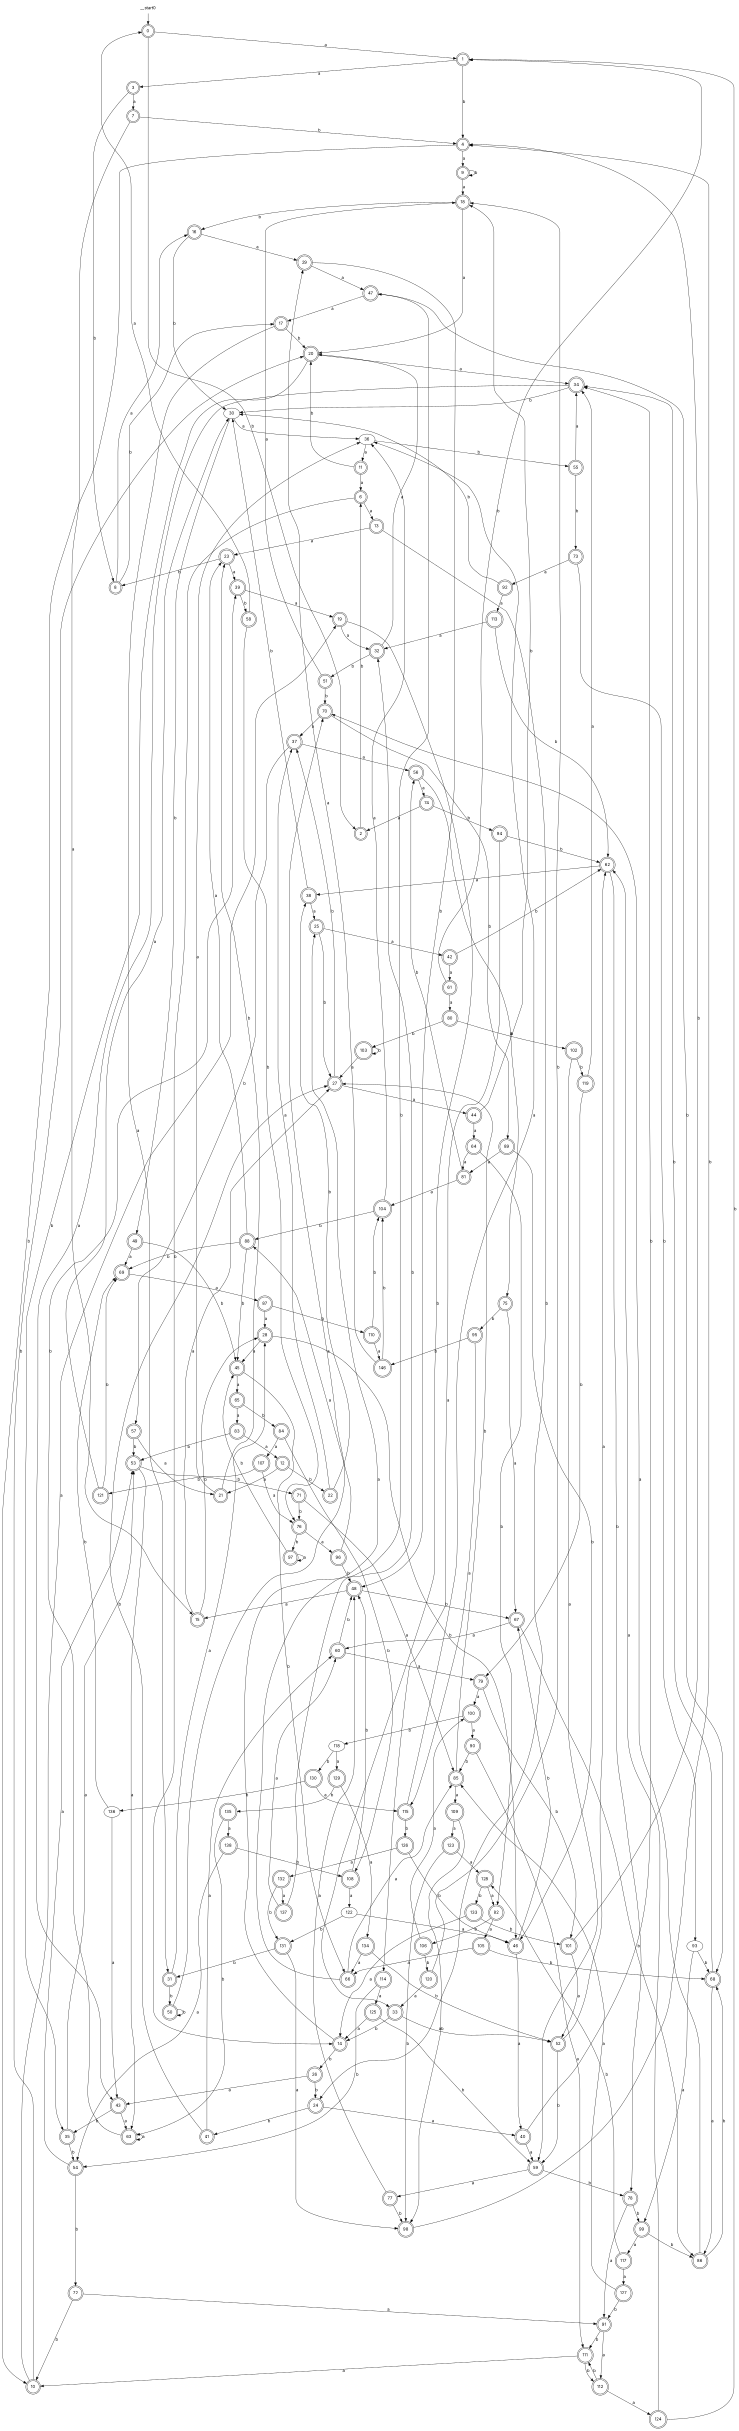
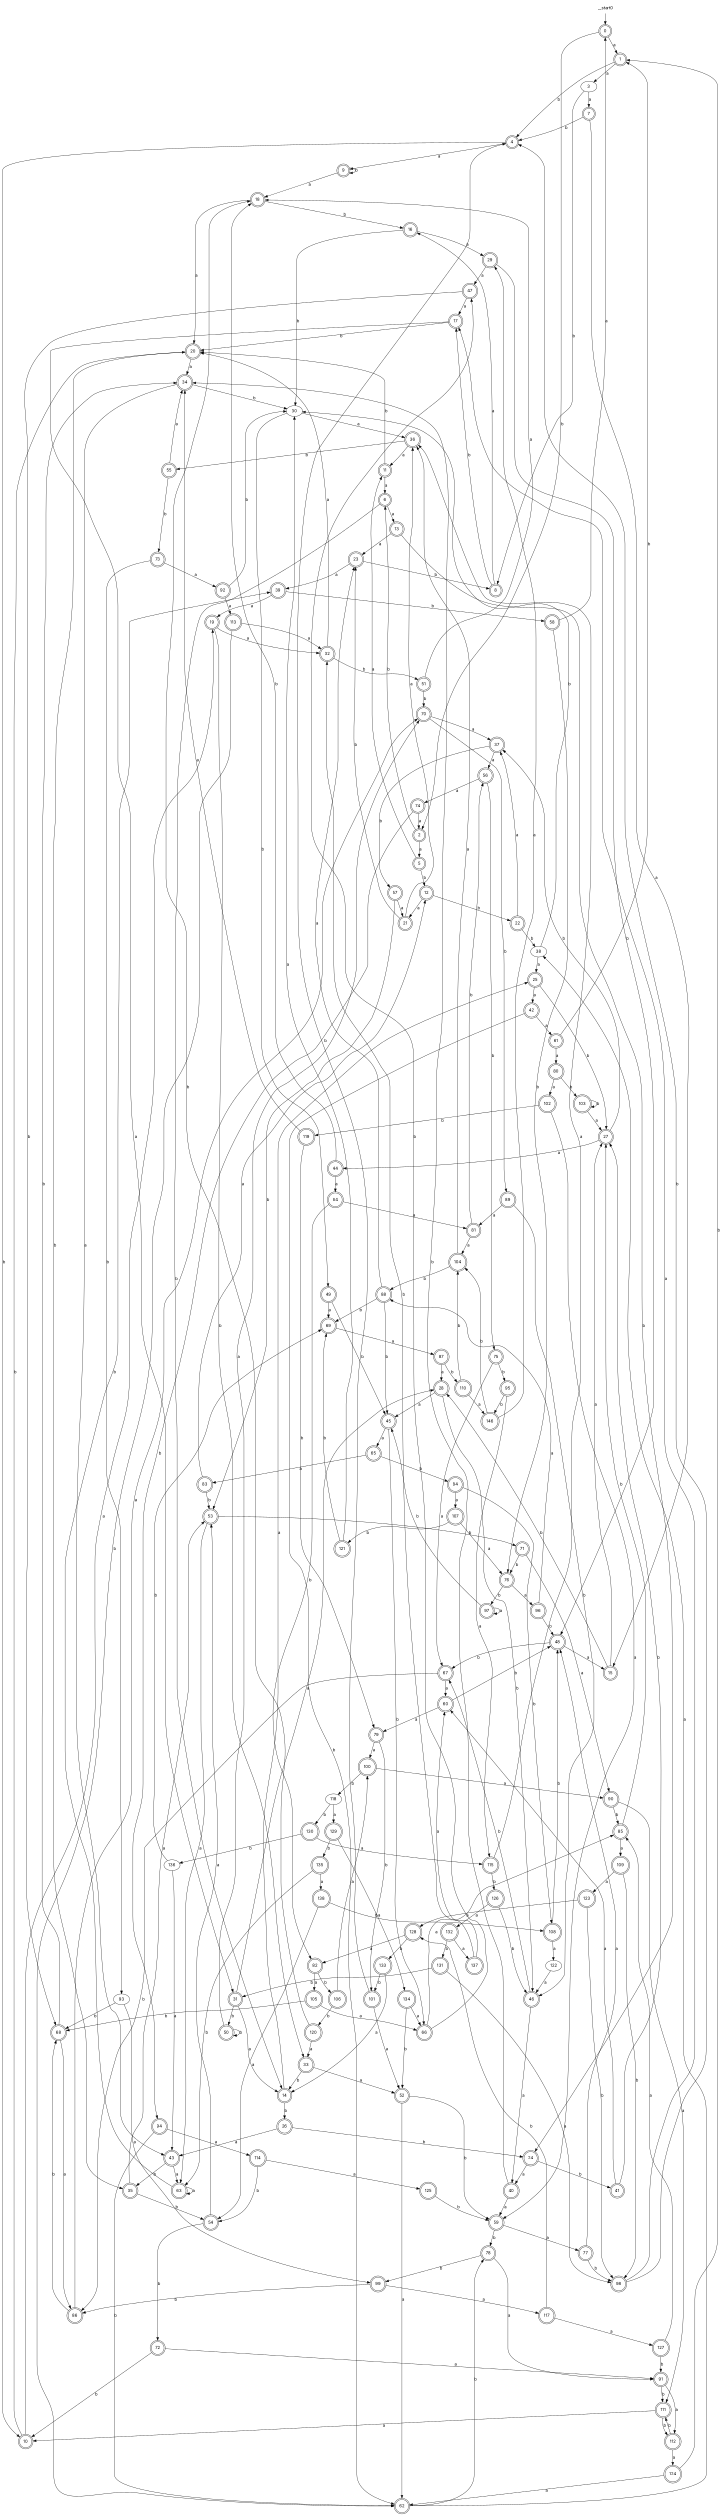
node "3": shape doublecircle -> ellipse
node "36": shape ellipse -> doublecircle
node "5": added
node "38": shape doublecircle -> ellipse
edge "98" -> "17": added, label "a"
edge "71" -> "85": now "71" -> "90"
edge "122" -> "131": removed, label "b"
edge "125" -> "14": now "31" -> "14"
